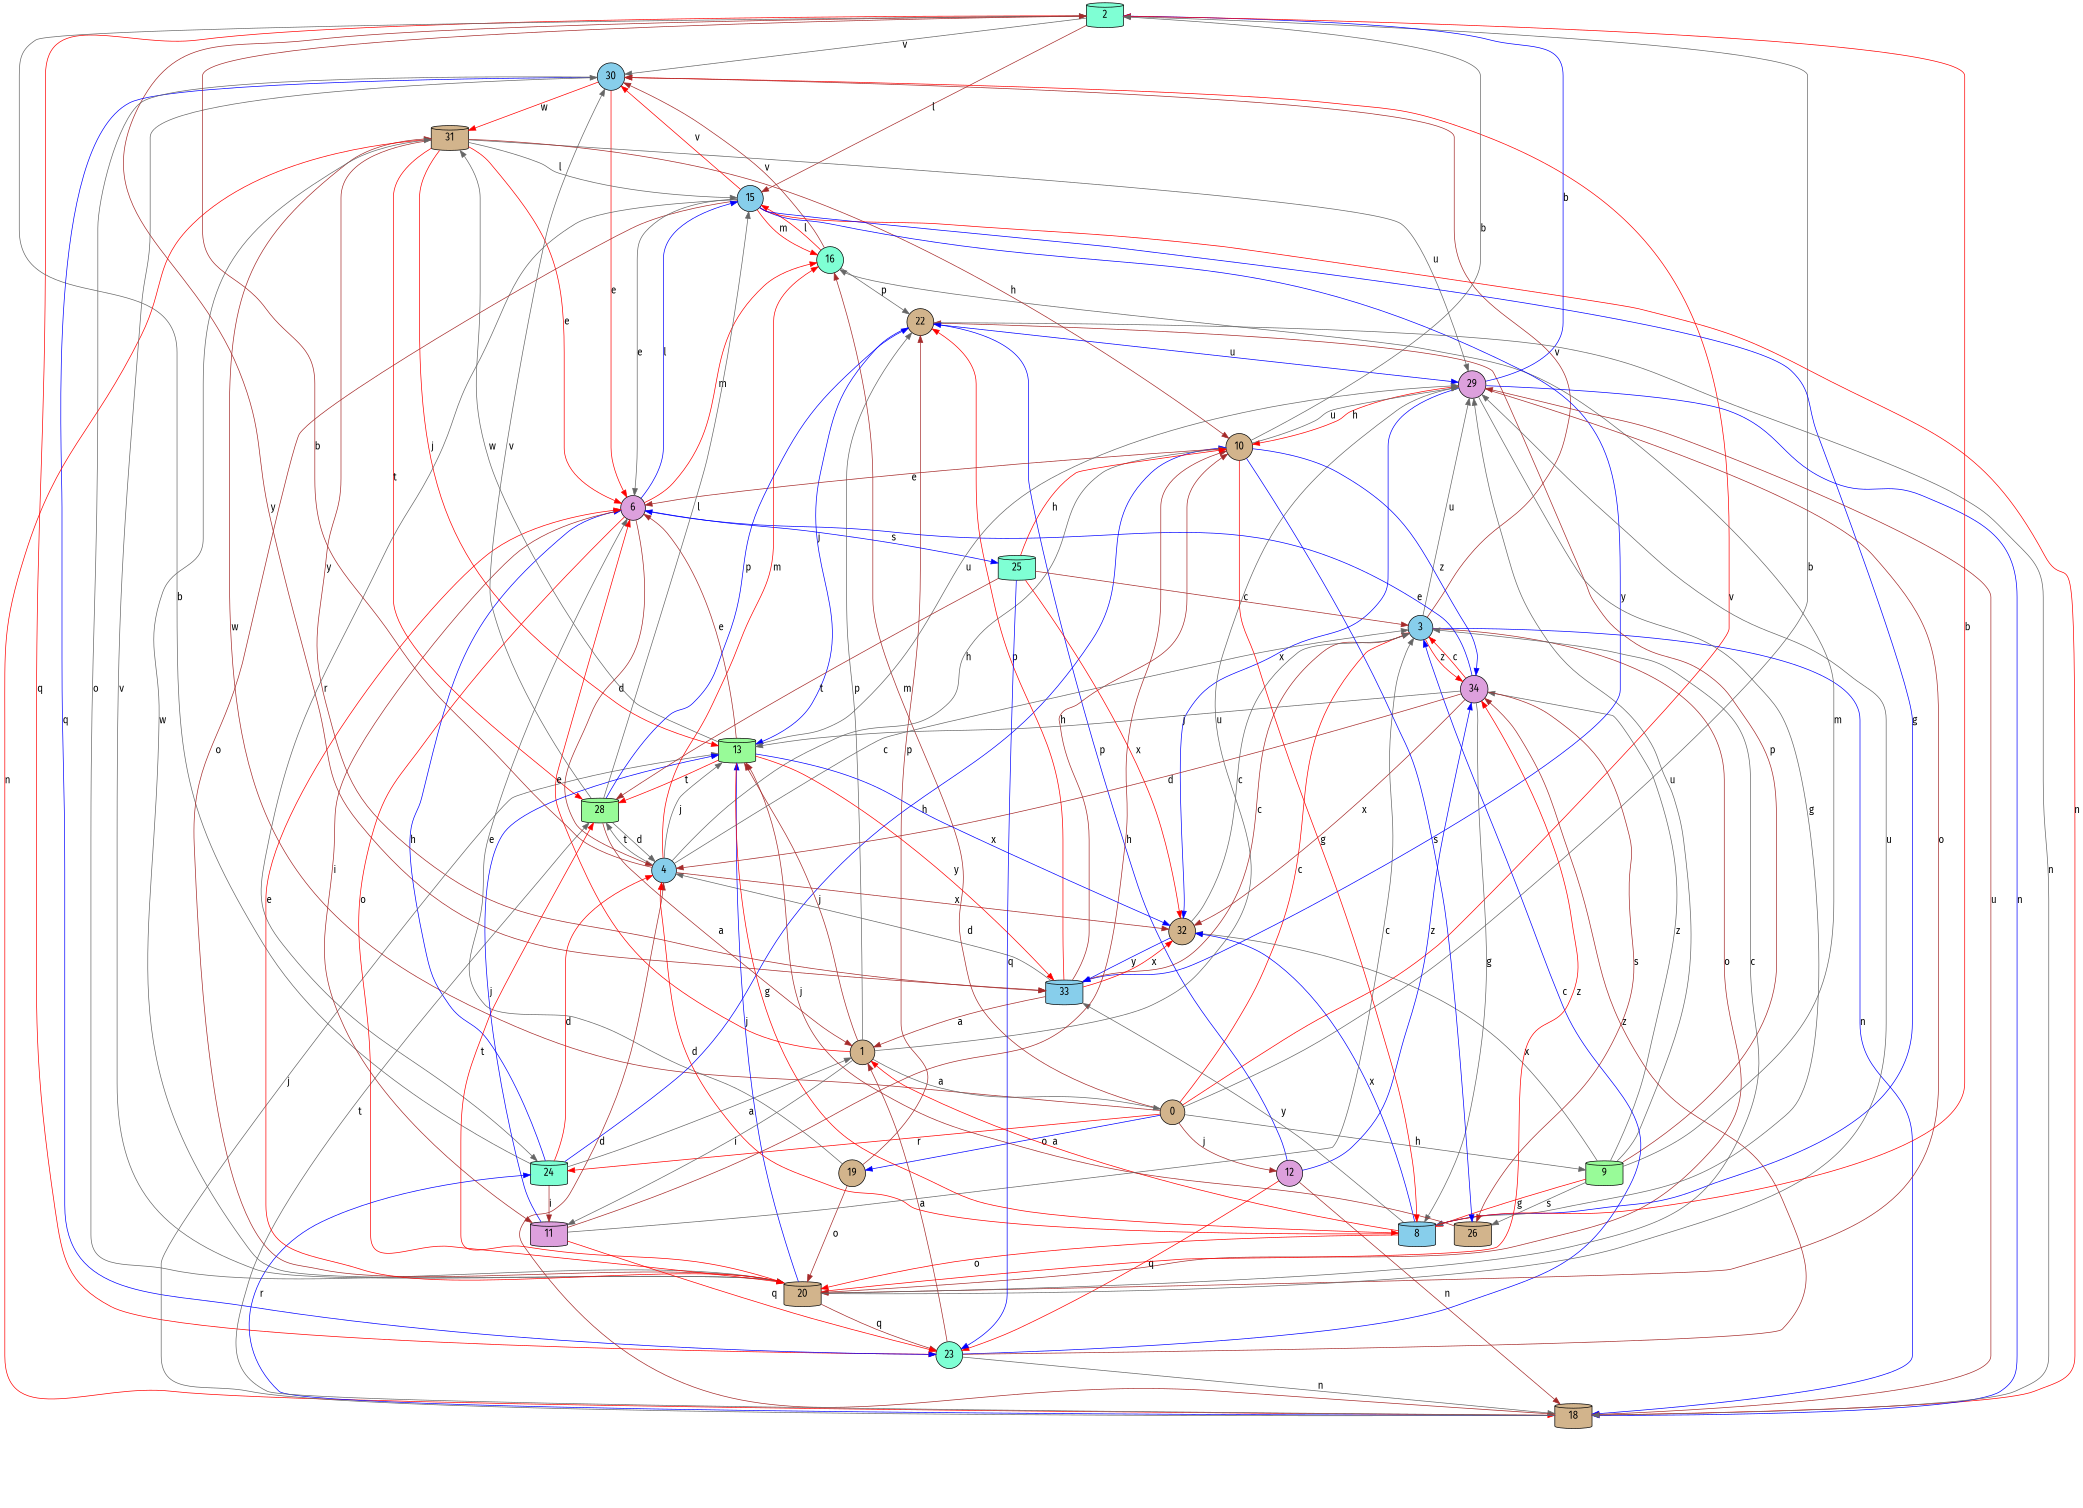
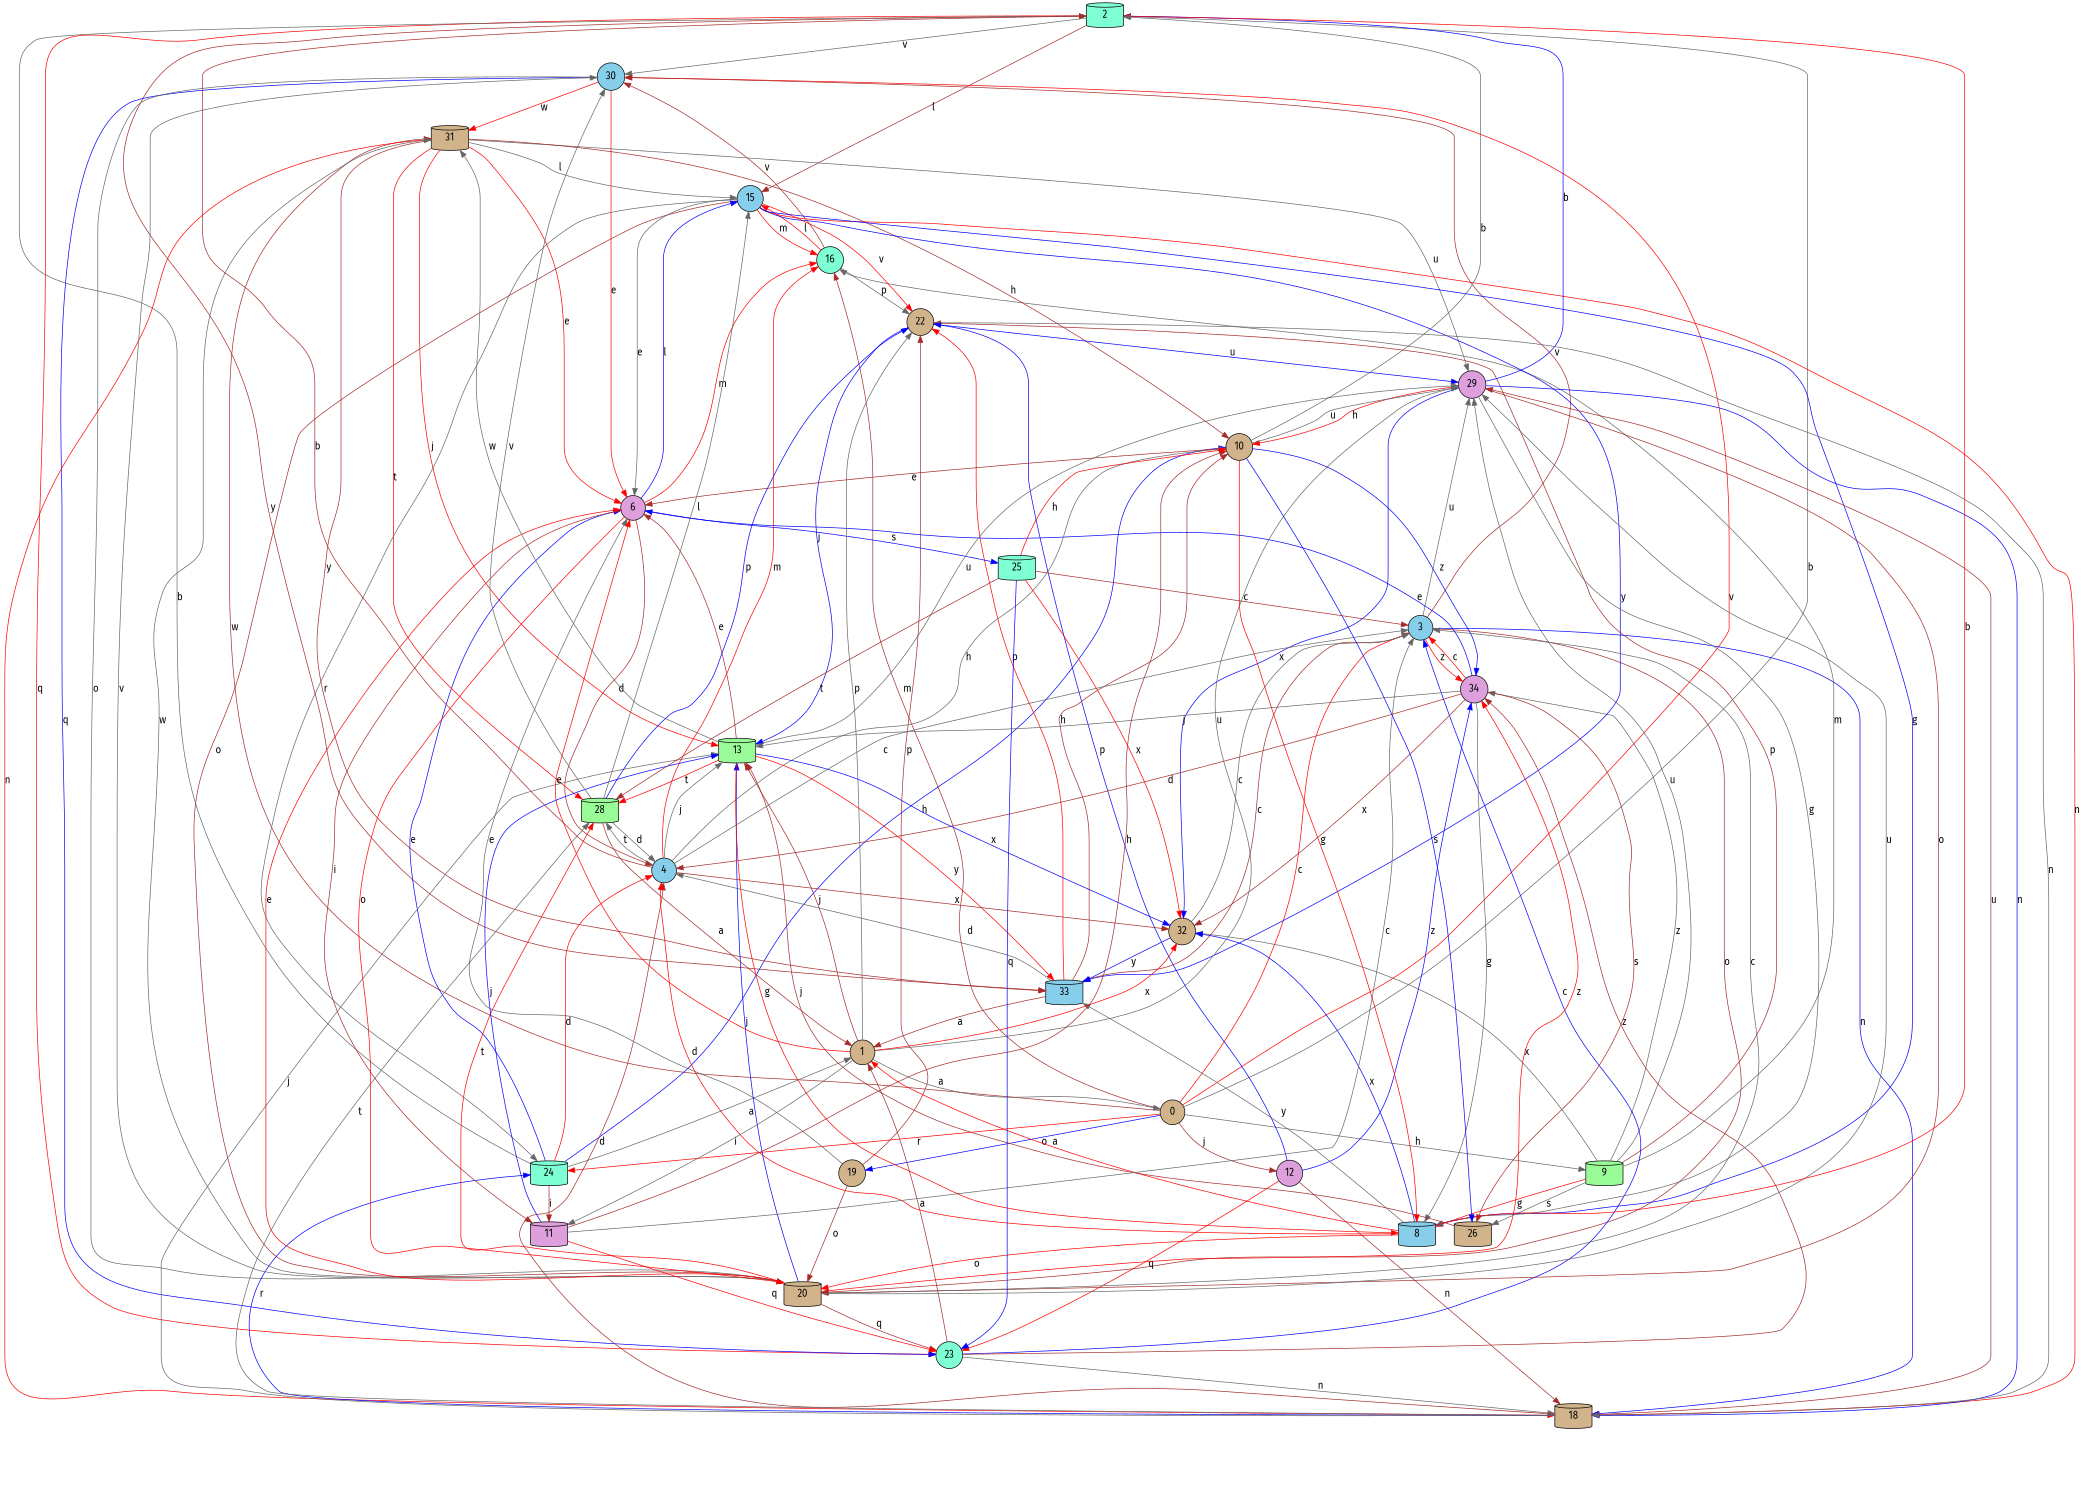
edge "15" -> "30": now "15" -> "22"
edge "24" -> "6": label "h" -> "e"
edge "33" -> "32": now "1" -> "32"
